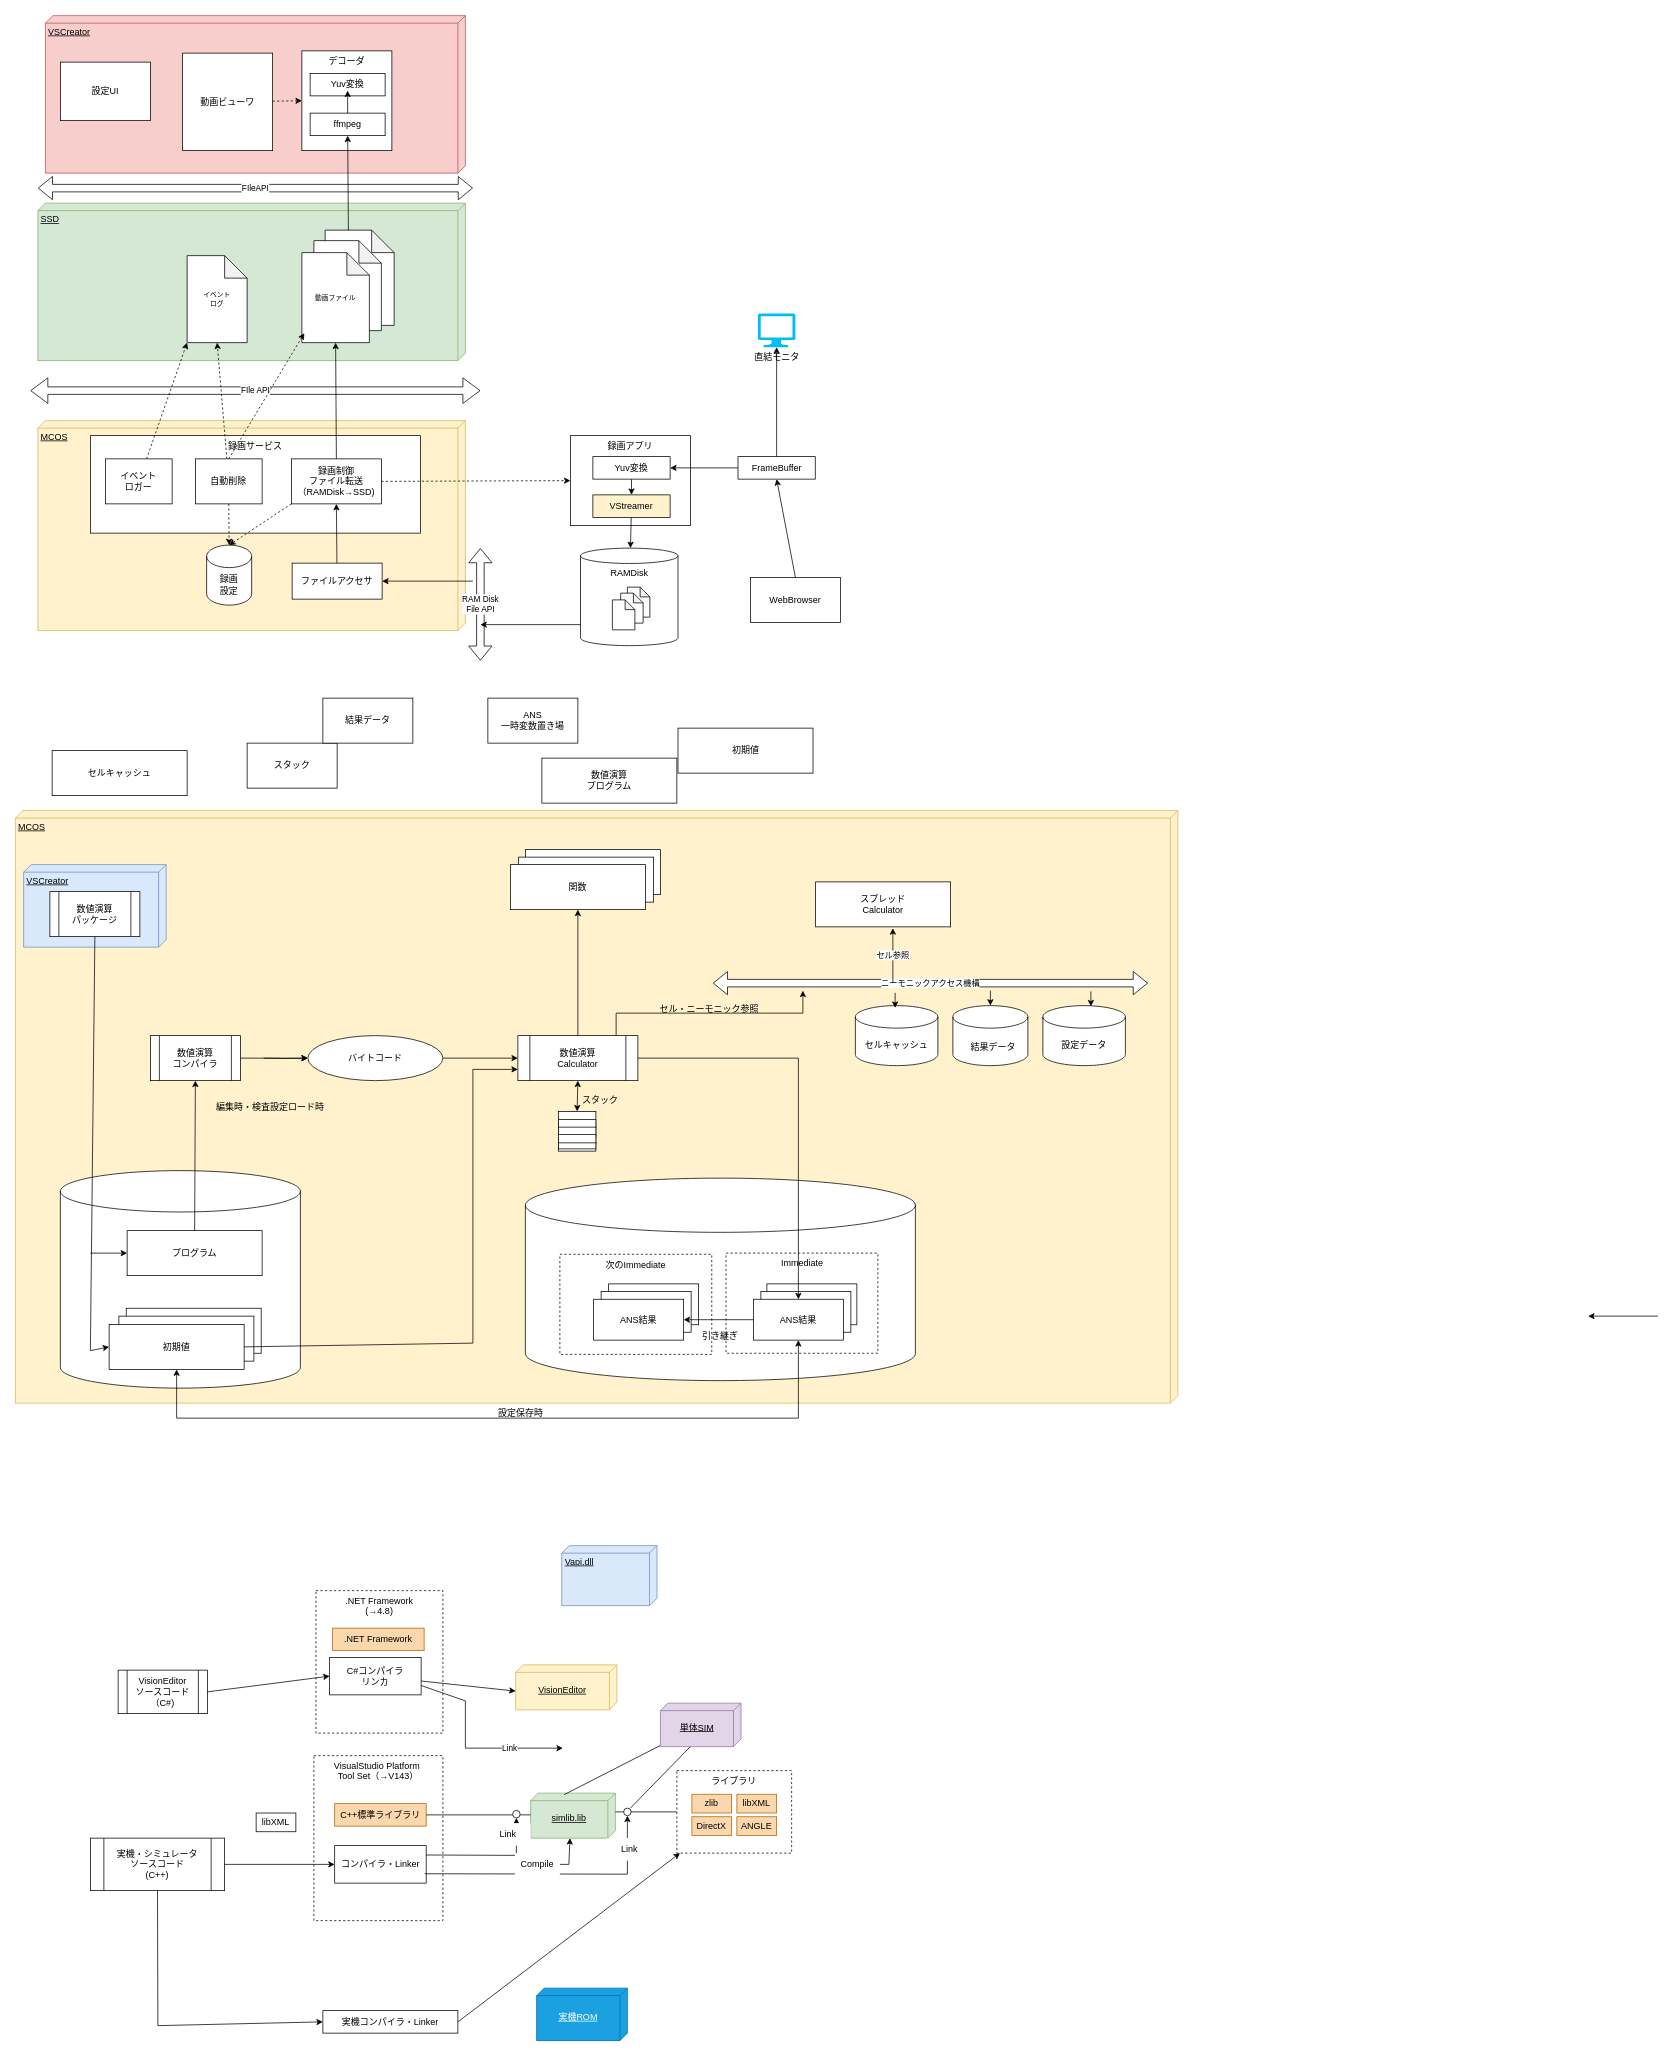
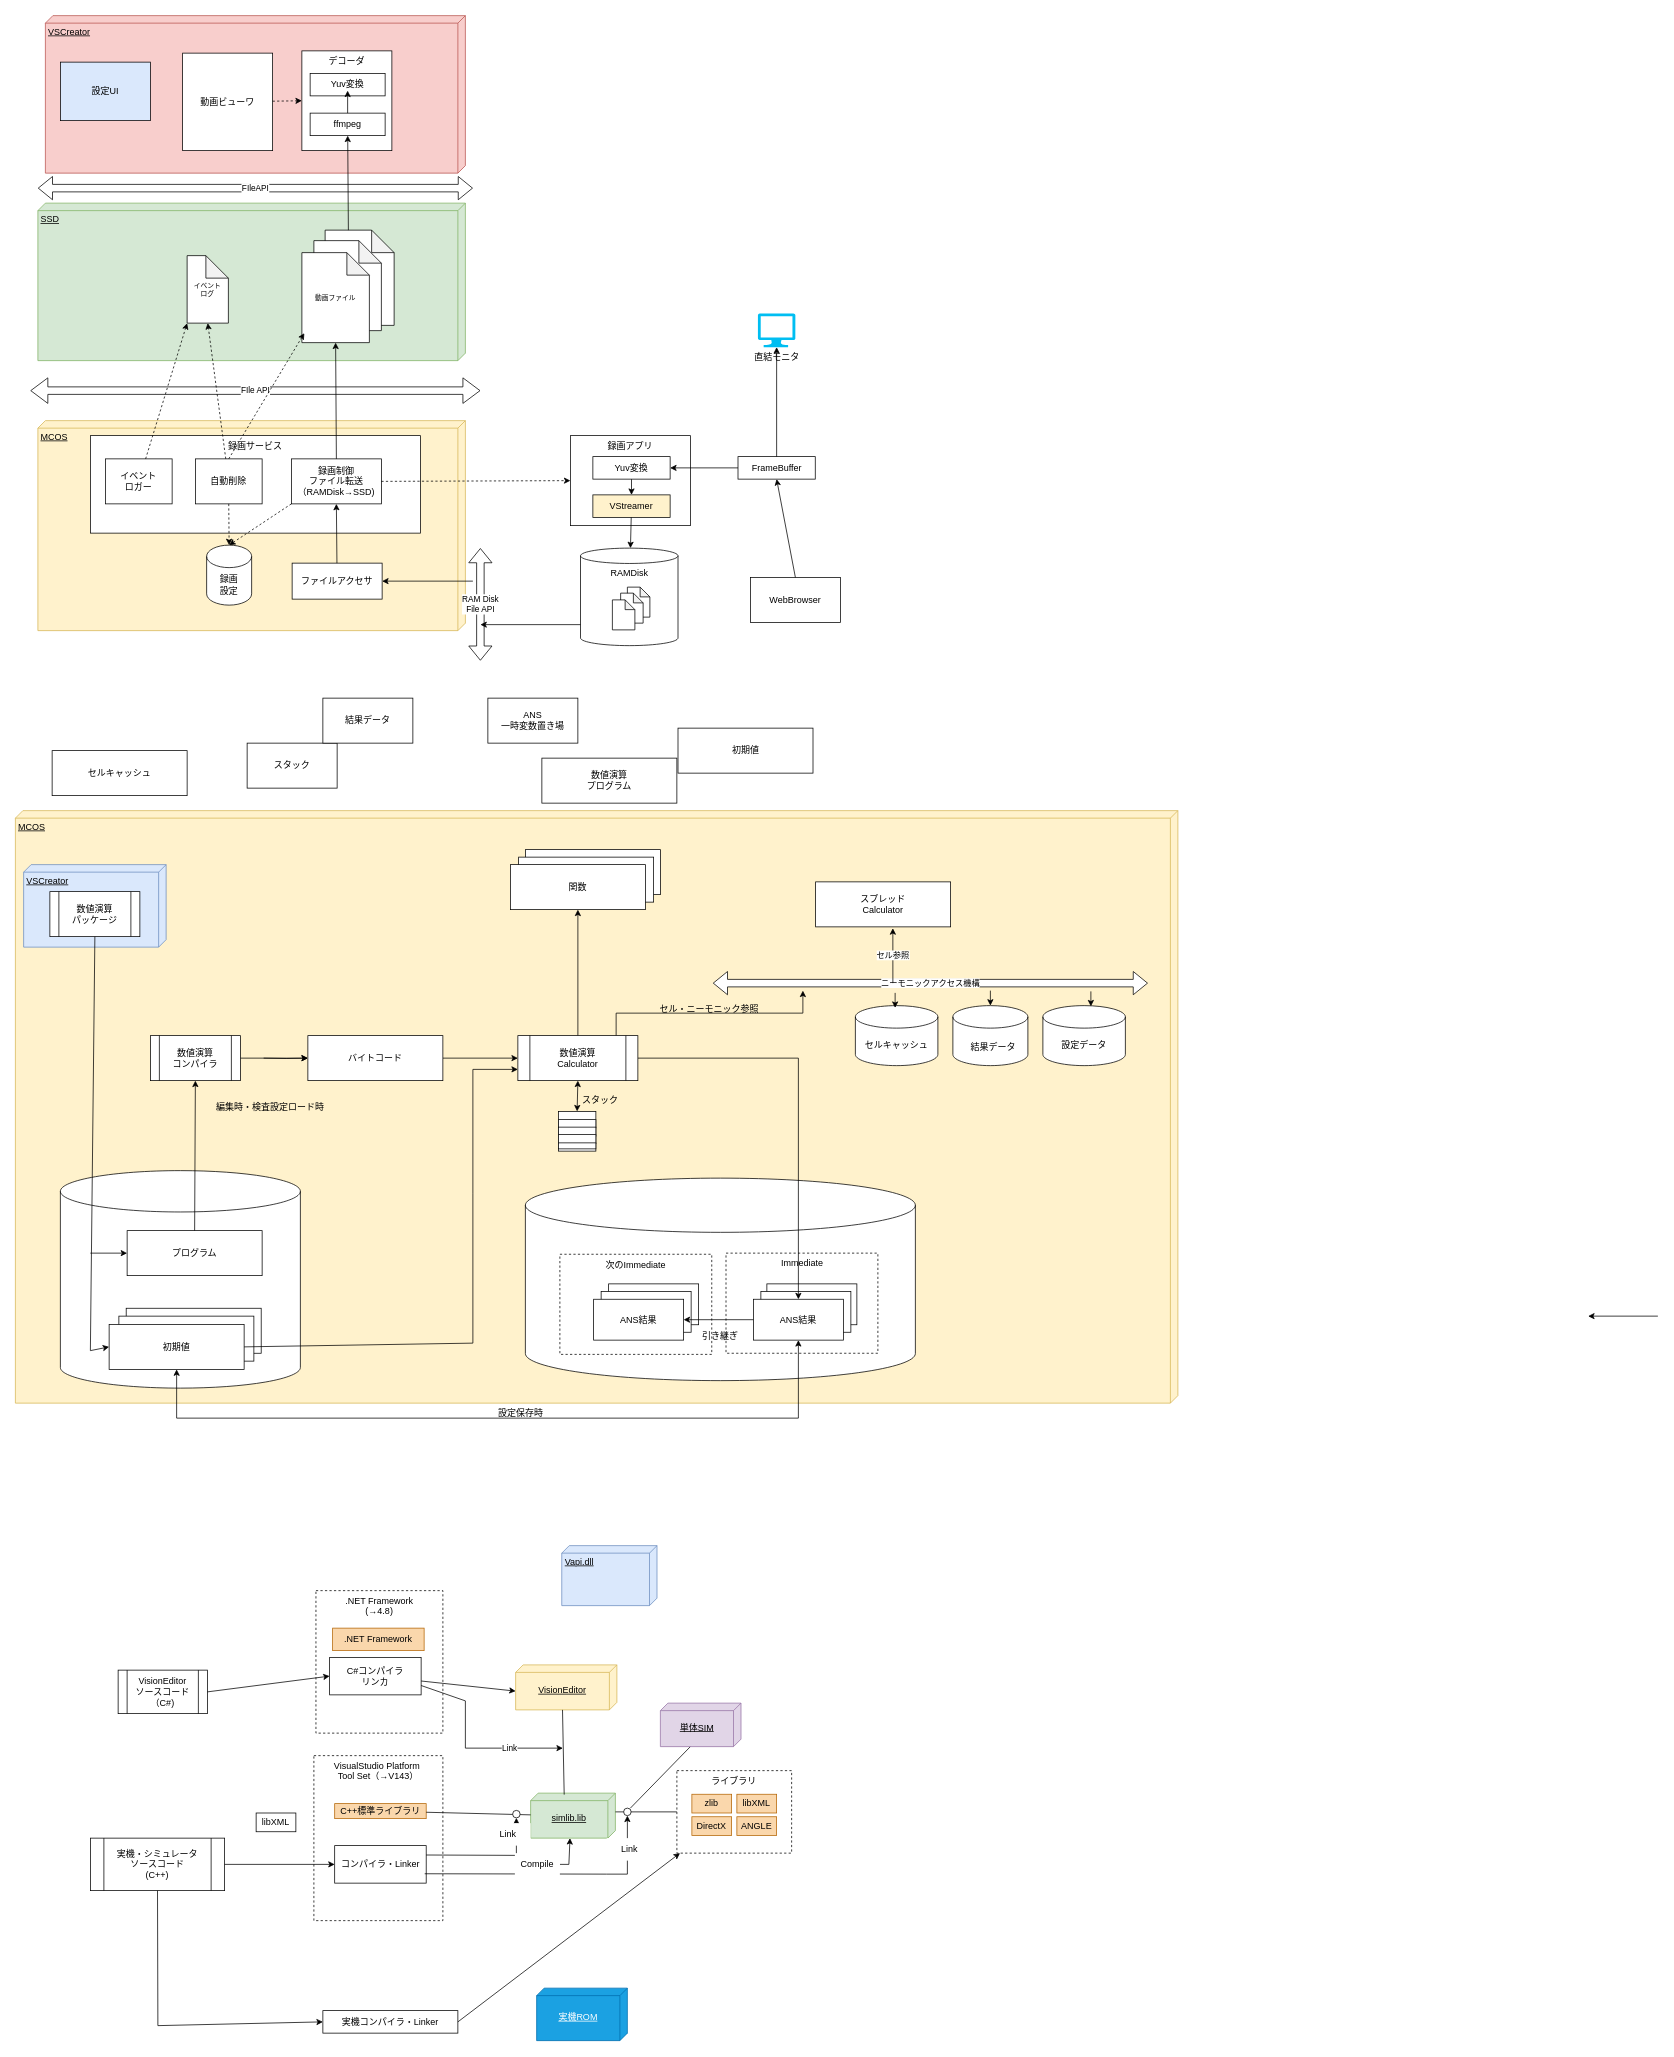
node "設定UI": fillcolor #ffffff -> #dae8fc
node "イベント ログ": size 60x87 -> 41x68
node "バイトコード": shape ellipse -> rectangle
edge "単体SIM" -- "simlib.lib": now "VisionEditor" -- "simlib.lib"
node "C++標準ライブラリ": size 92x23 -> 92x15
